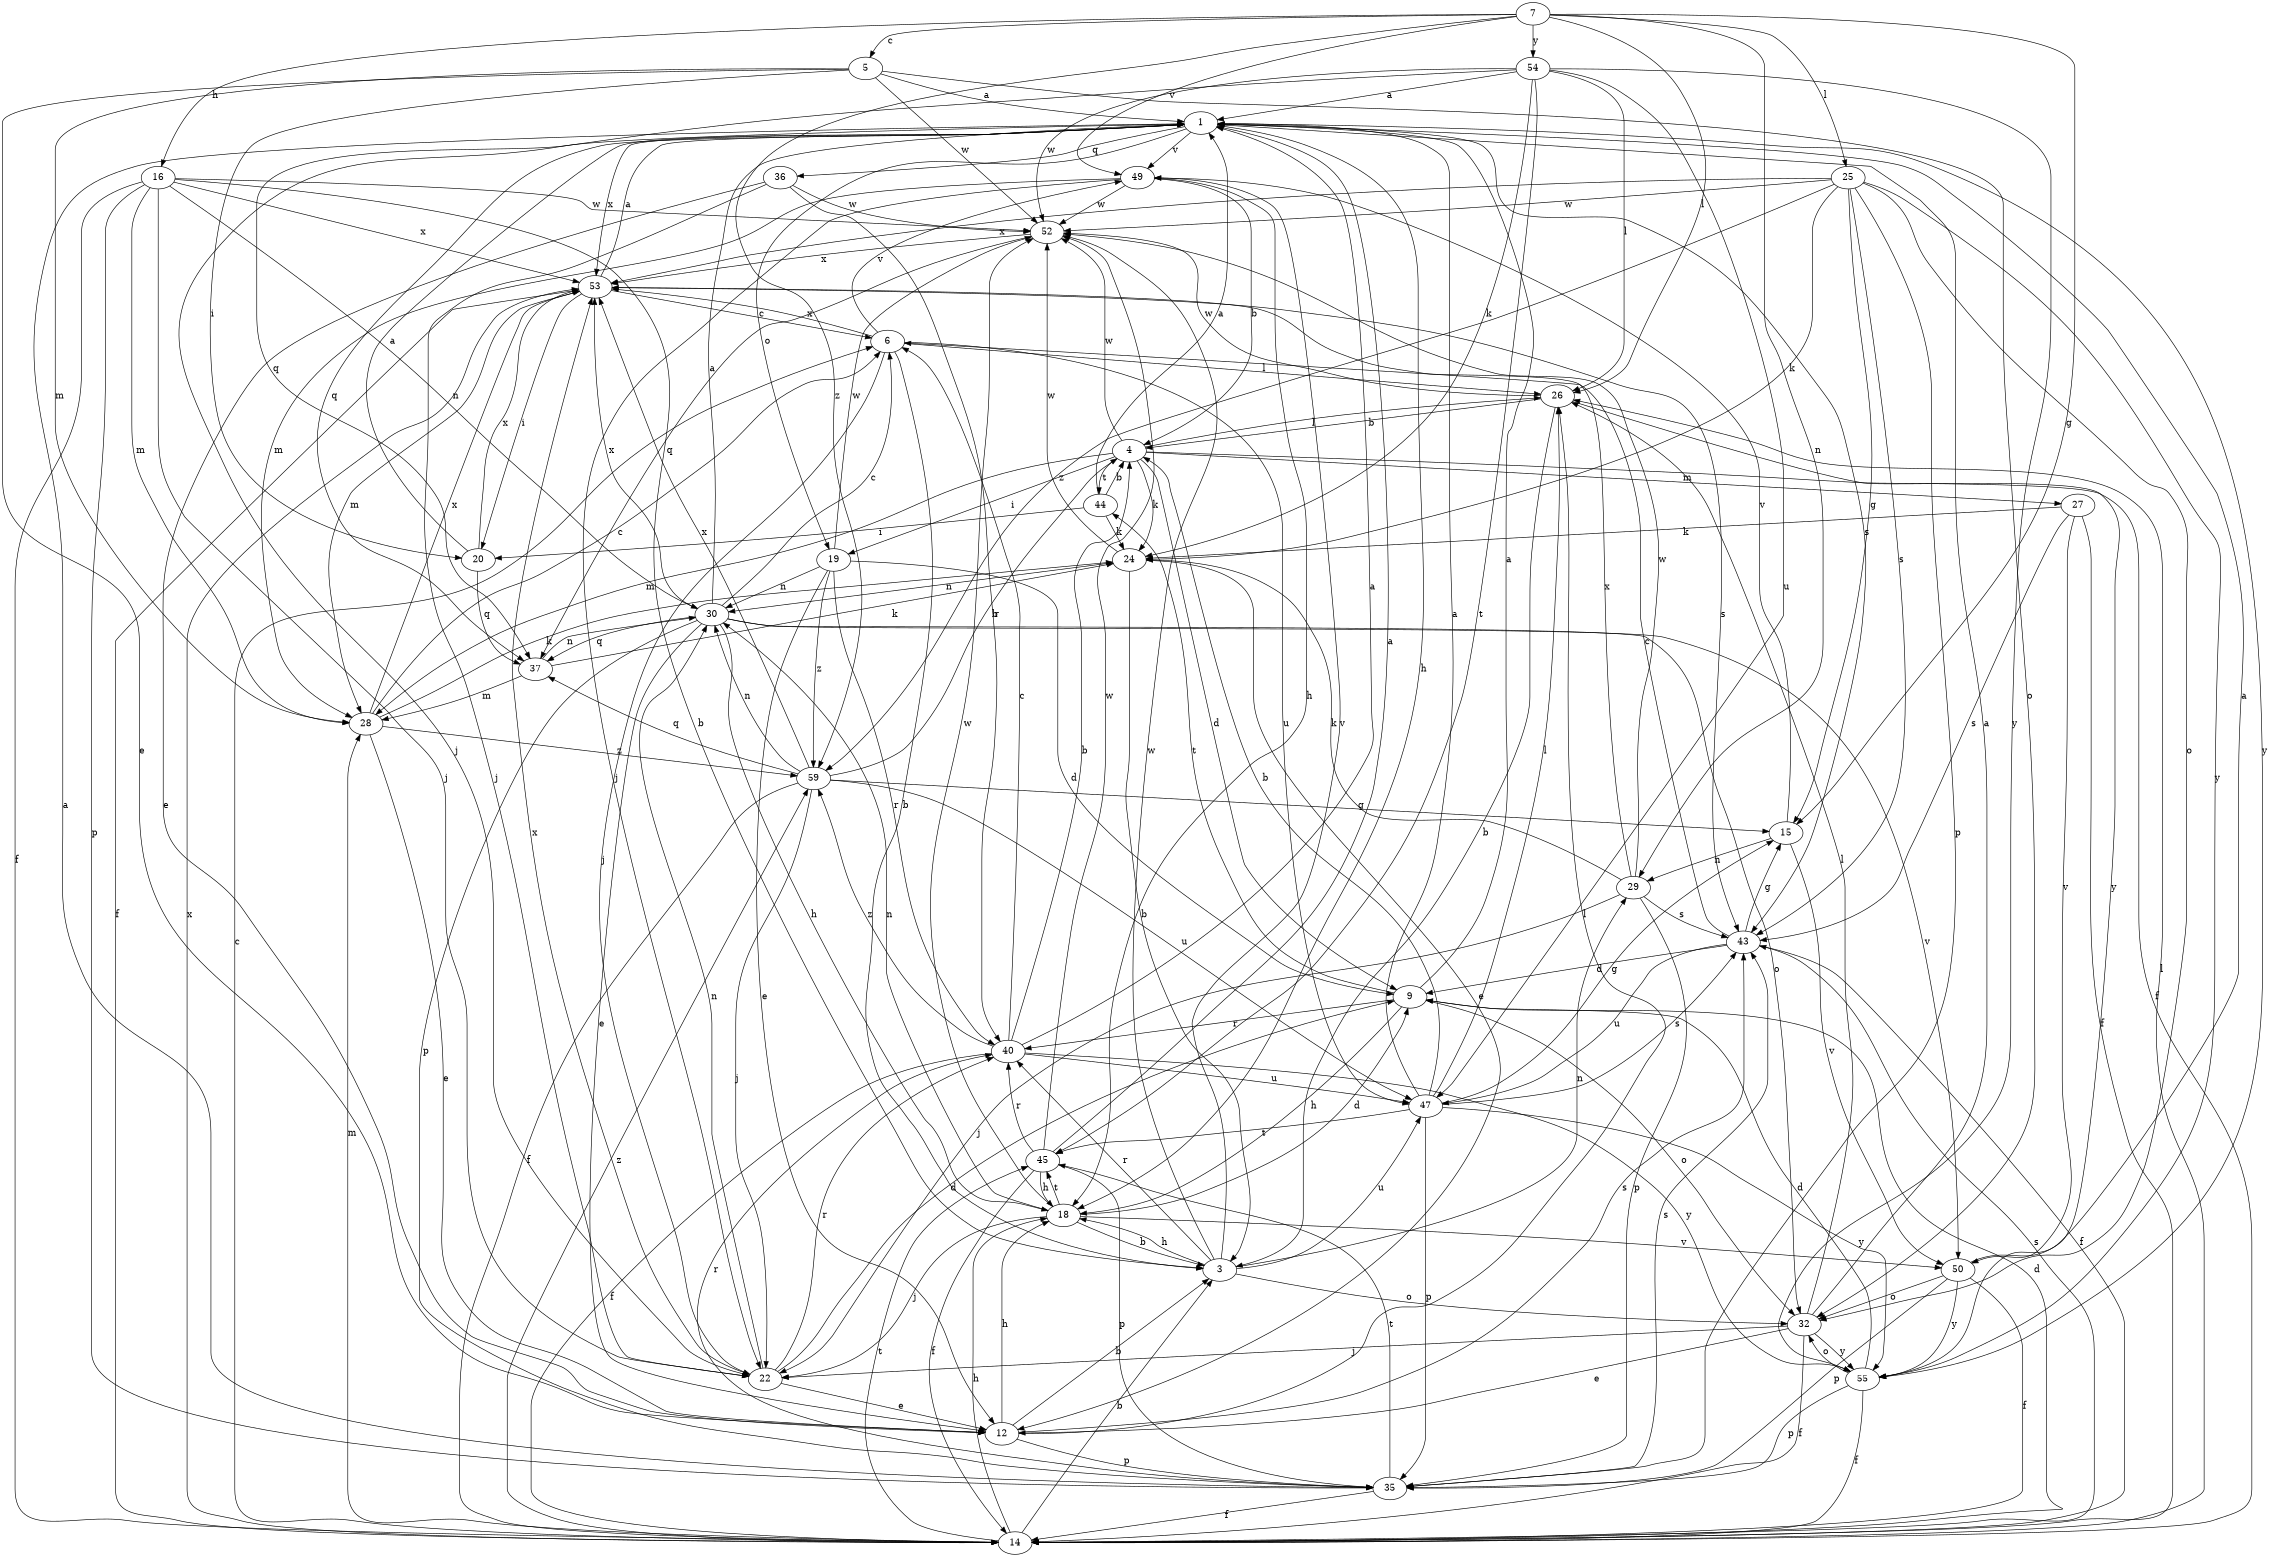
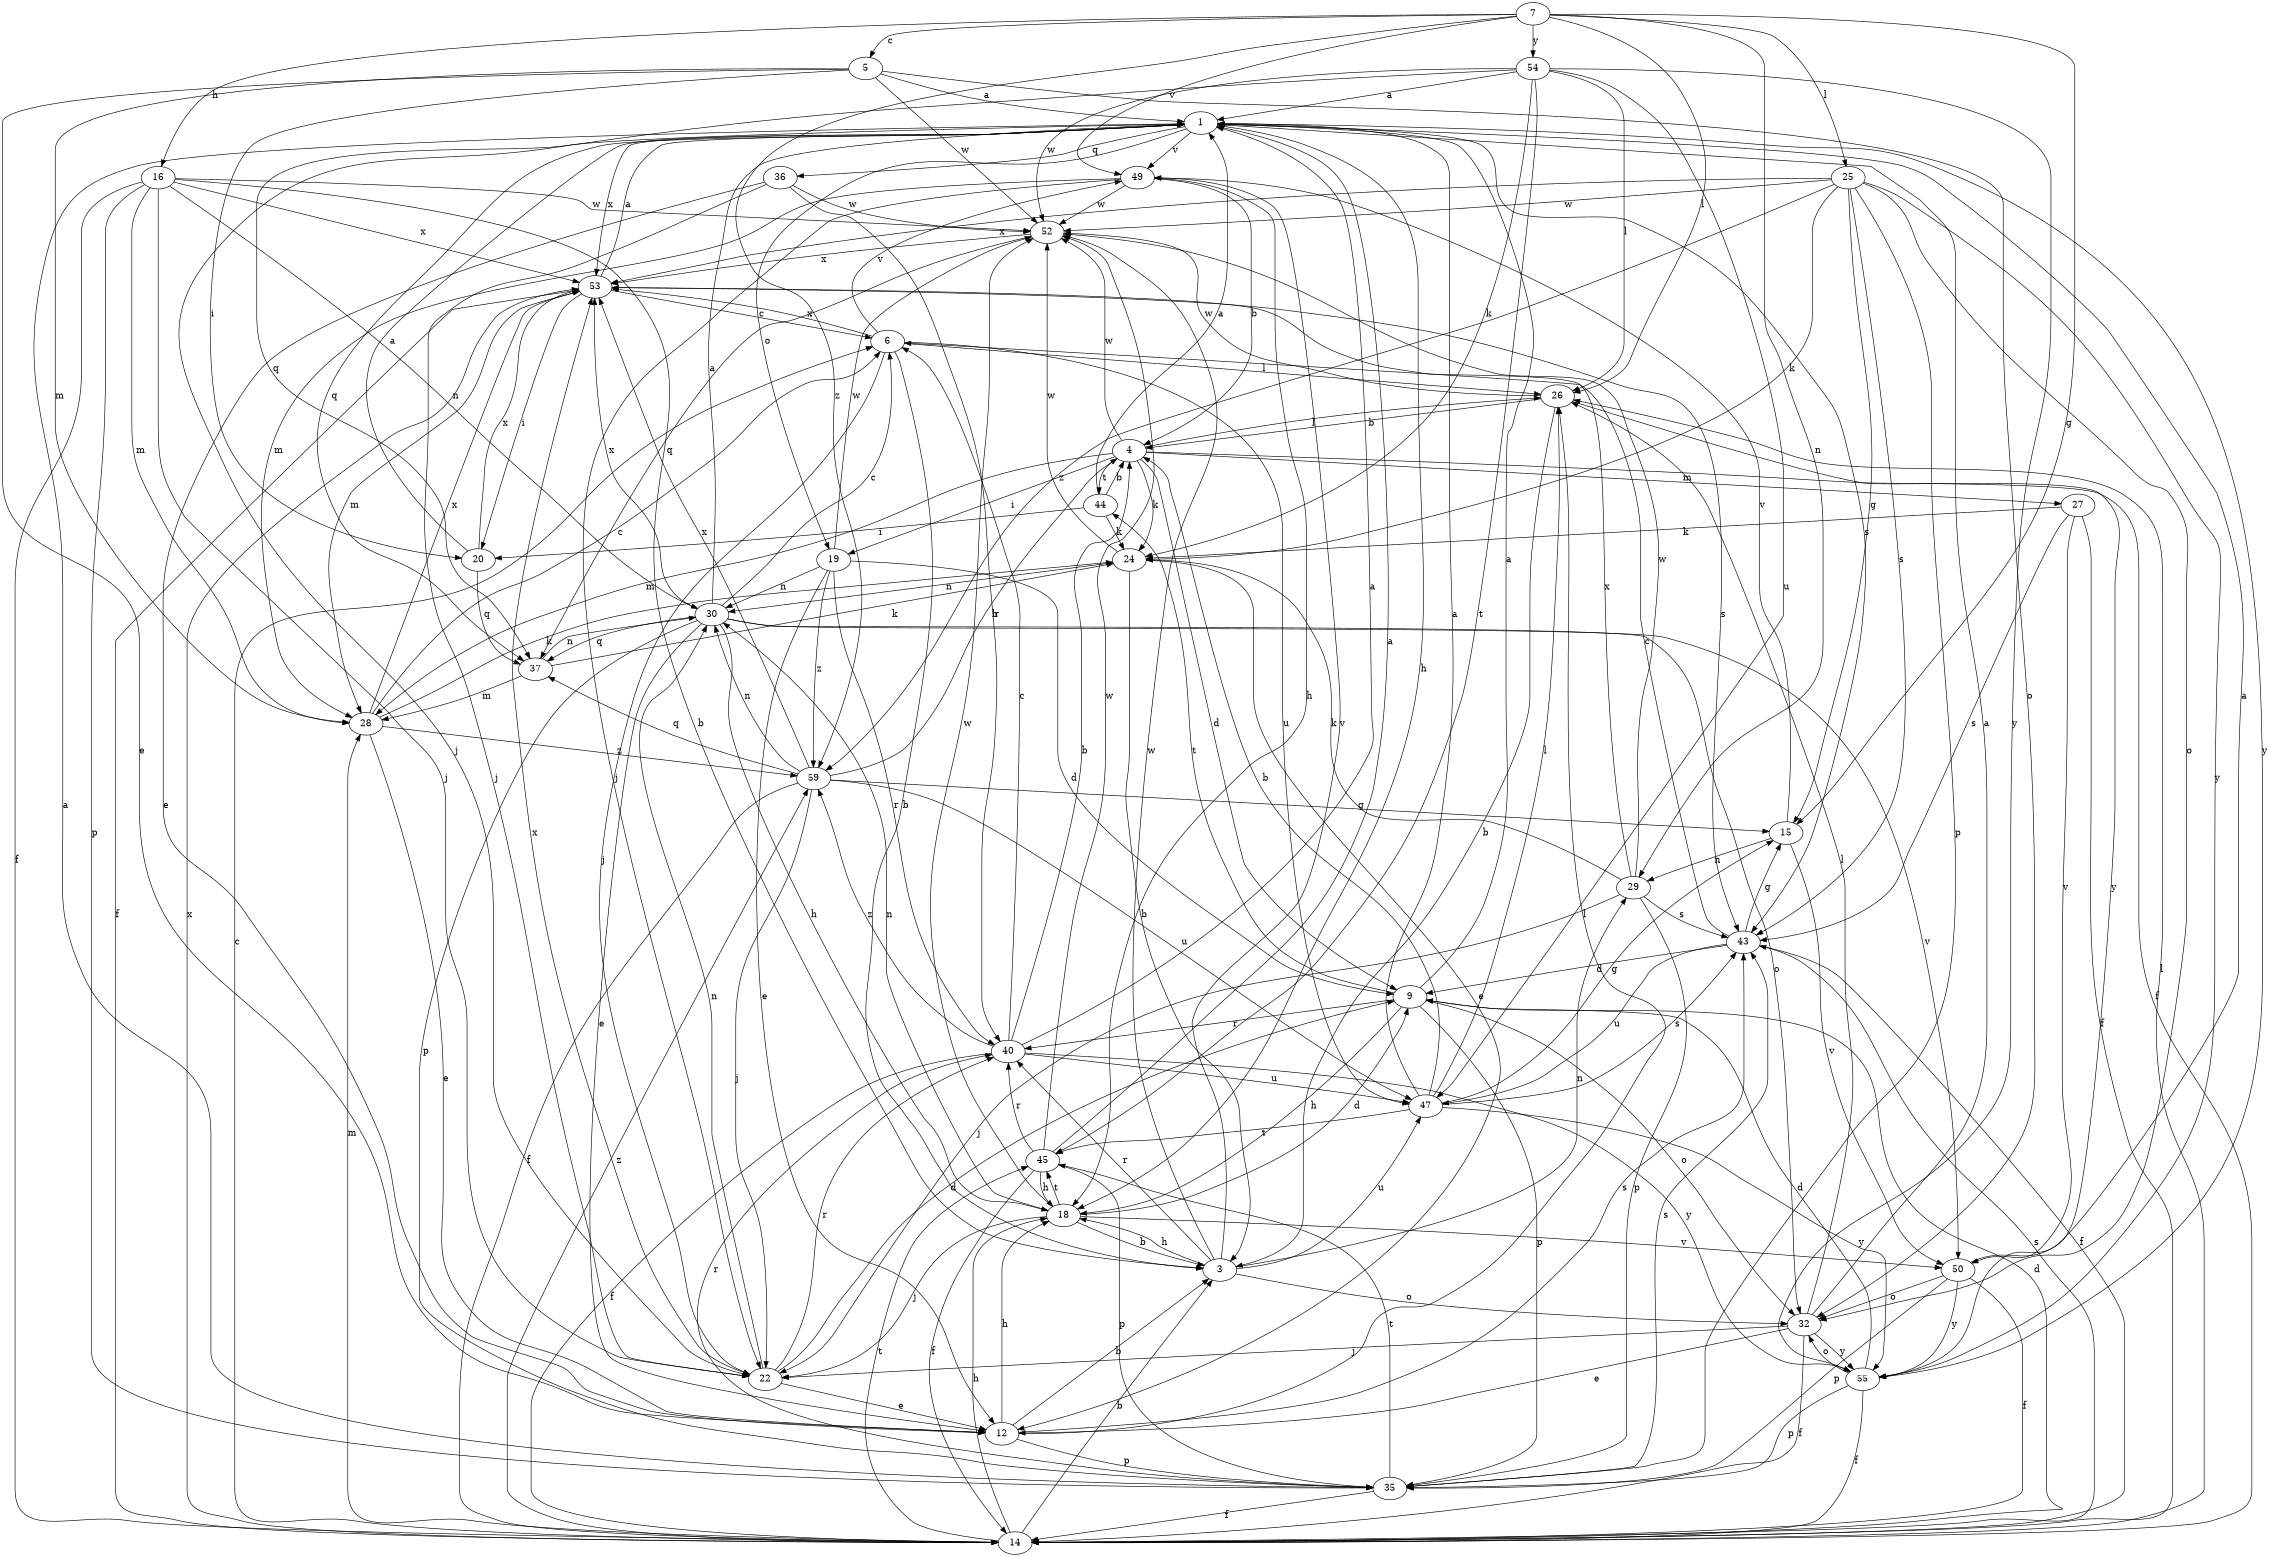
edge "47" -> "35": now "9" -> "35"
